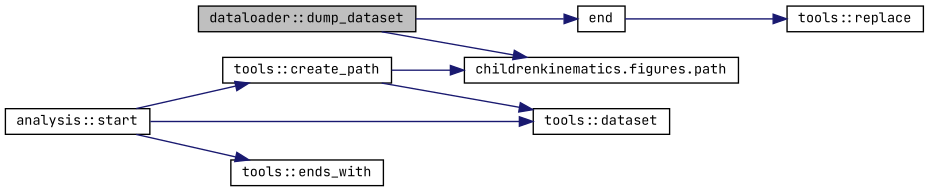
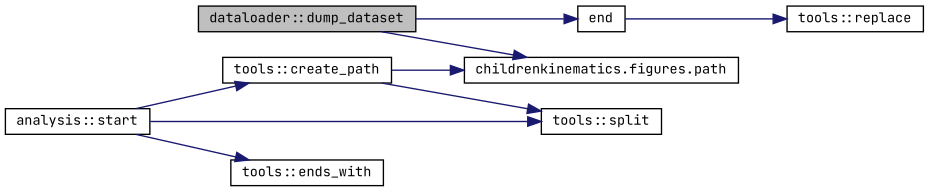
node "tools::dataset": label "tools::dataset" -> "tools::split"
